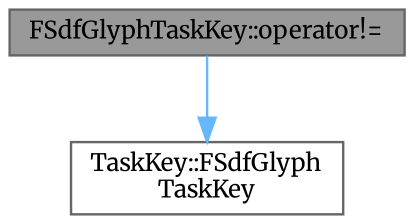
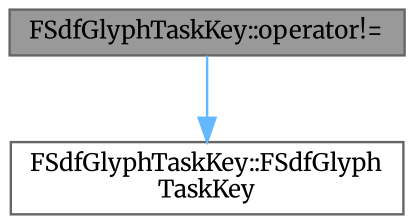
node "TaskKey::FSdfGlyph TaskKey": label "TaskKey::FSdfGlyph TaskKey" -> "FSdfGlyphTaskKey::FSdfGlyph TaskKey"
